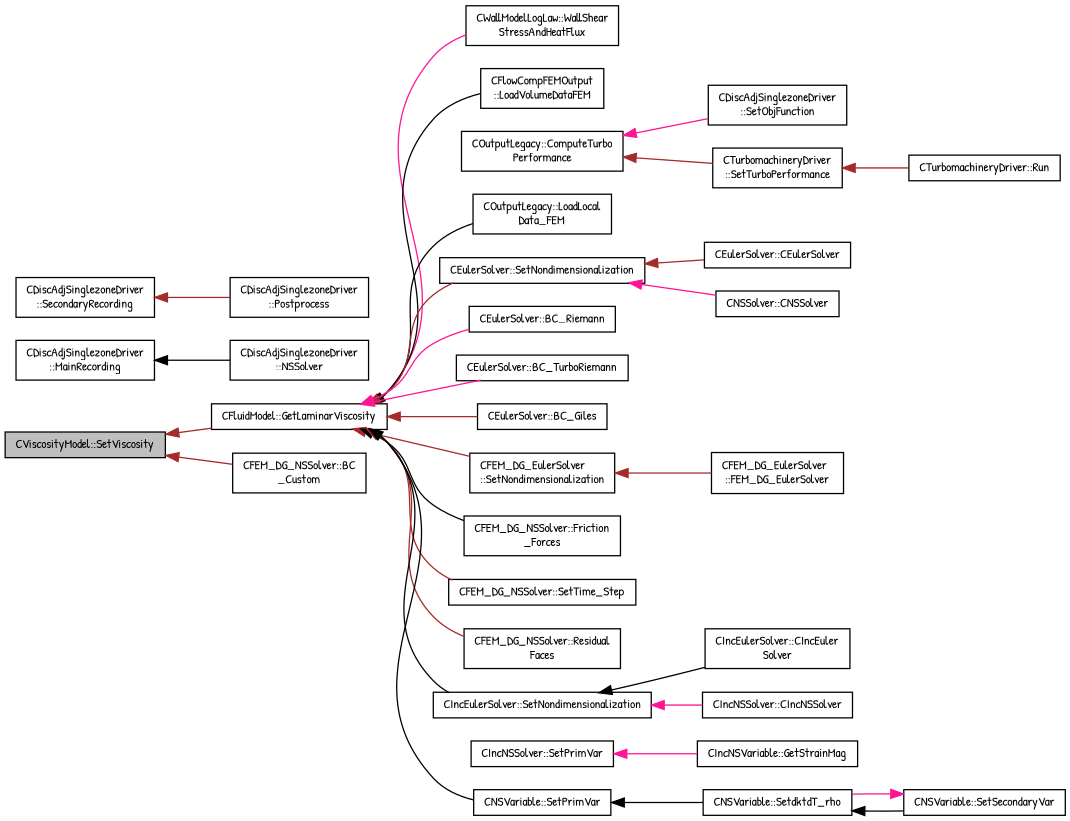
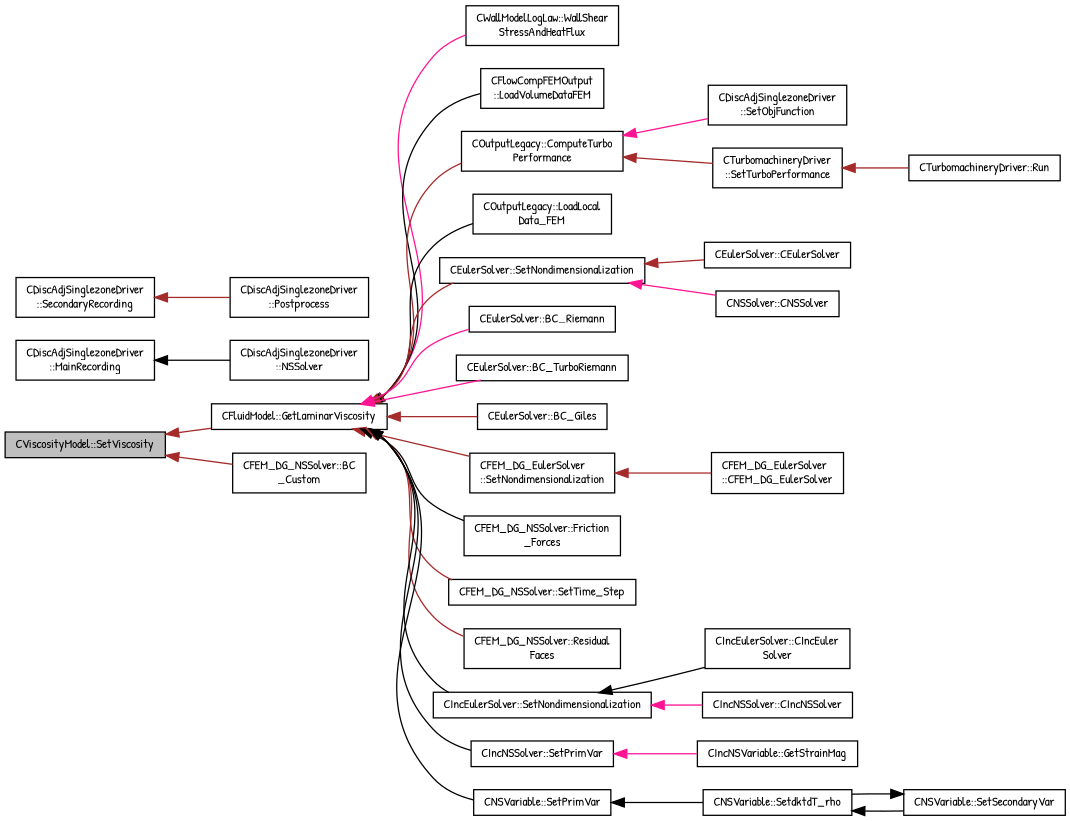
edge "COutputLegacy::ComputeTurbo Performance" -> "CFluidModel::GetLaminarViscosity": added
node "CFEM_DG_EulerSolver ::FEM_DG_EulerSolver": label "CFEM_DG_EulerSolver ::FEM_DG_EulerSolver" -> "CFEM_DG_EulerSolver ::CFEM_DG_EulerSolver"
edge "CIncNSSolver::SetPrimVar" -> "CFluidModel::GetLaminarViscosity": added
edge "CNSVariable::SetdktdT_rho" -> "CNSVariable::SetSecondaryVar": color deeppink -> black
